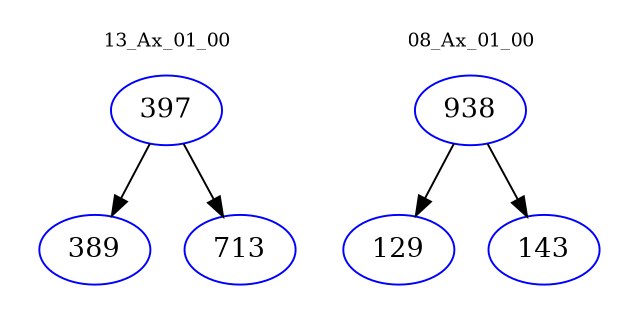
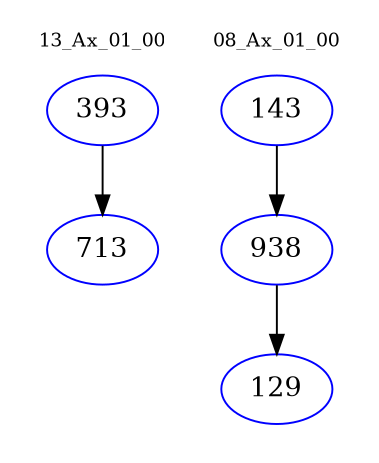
node "397": label "397" -> "393"
edge "938" -> "143": reversed
node "389": removed
